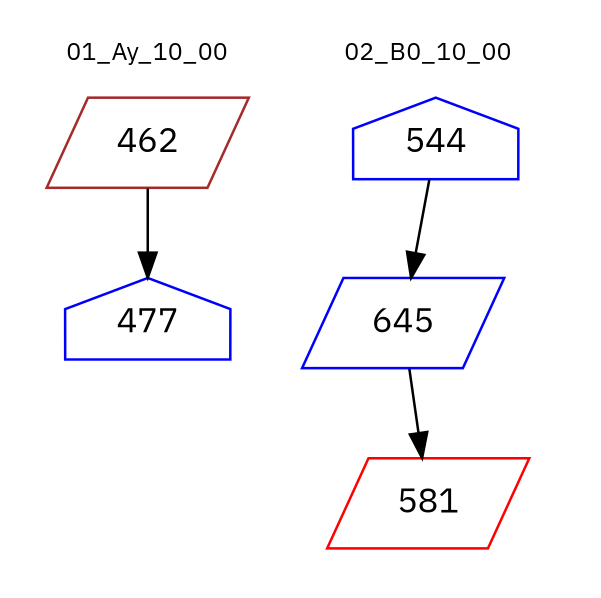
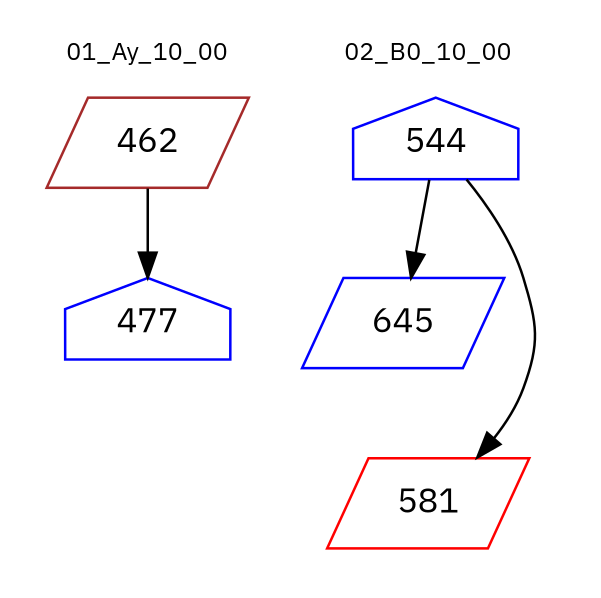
edge "645" -> "581": now "544" -> "581"
